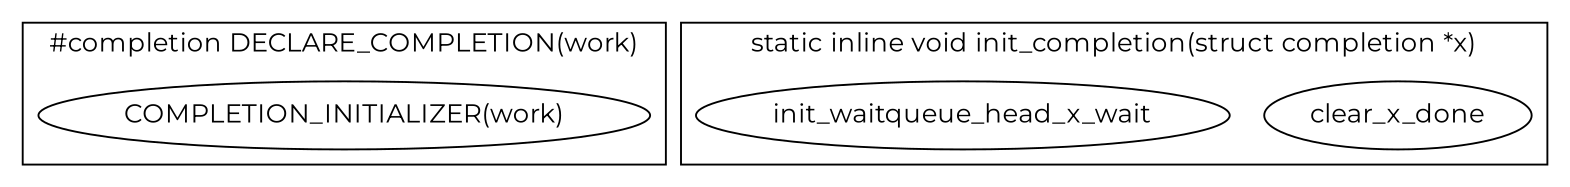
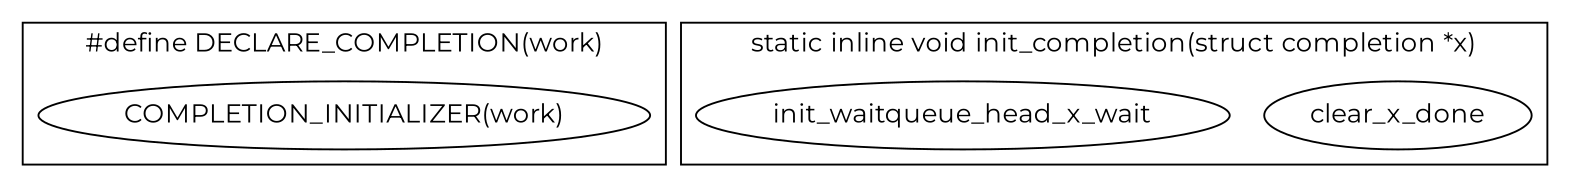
cluster "#completion DECLARE_COMPLETION(work)": label "#completion DECLARE_COMPLETION(work)" -> "#define DECLARE_COMPLETION(work)"
